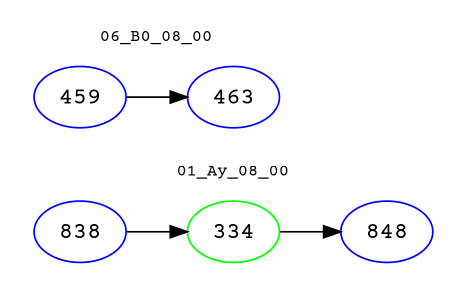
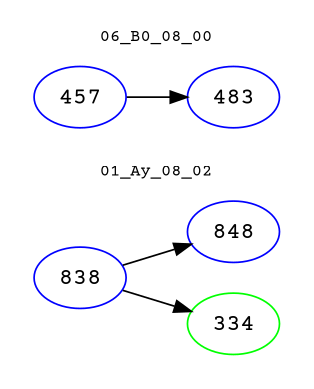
node "459": label "459" -> "457"
node "463": label "463" -> "483"
cluster "01_Ay_08_00": label "01_Ay_08_00" -> "01_Ay_08_02"
edge "334" -> "848": now "838" -> "848"
